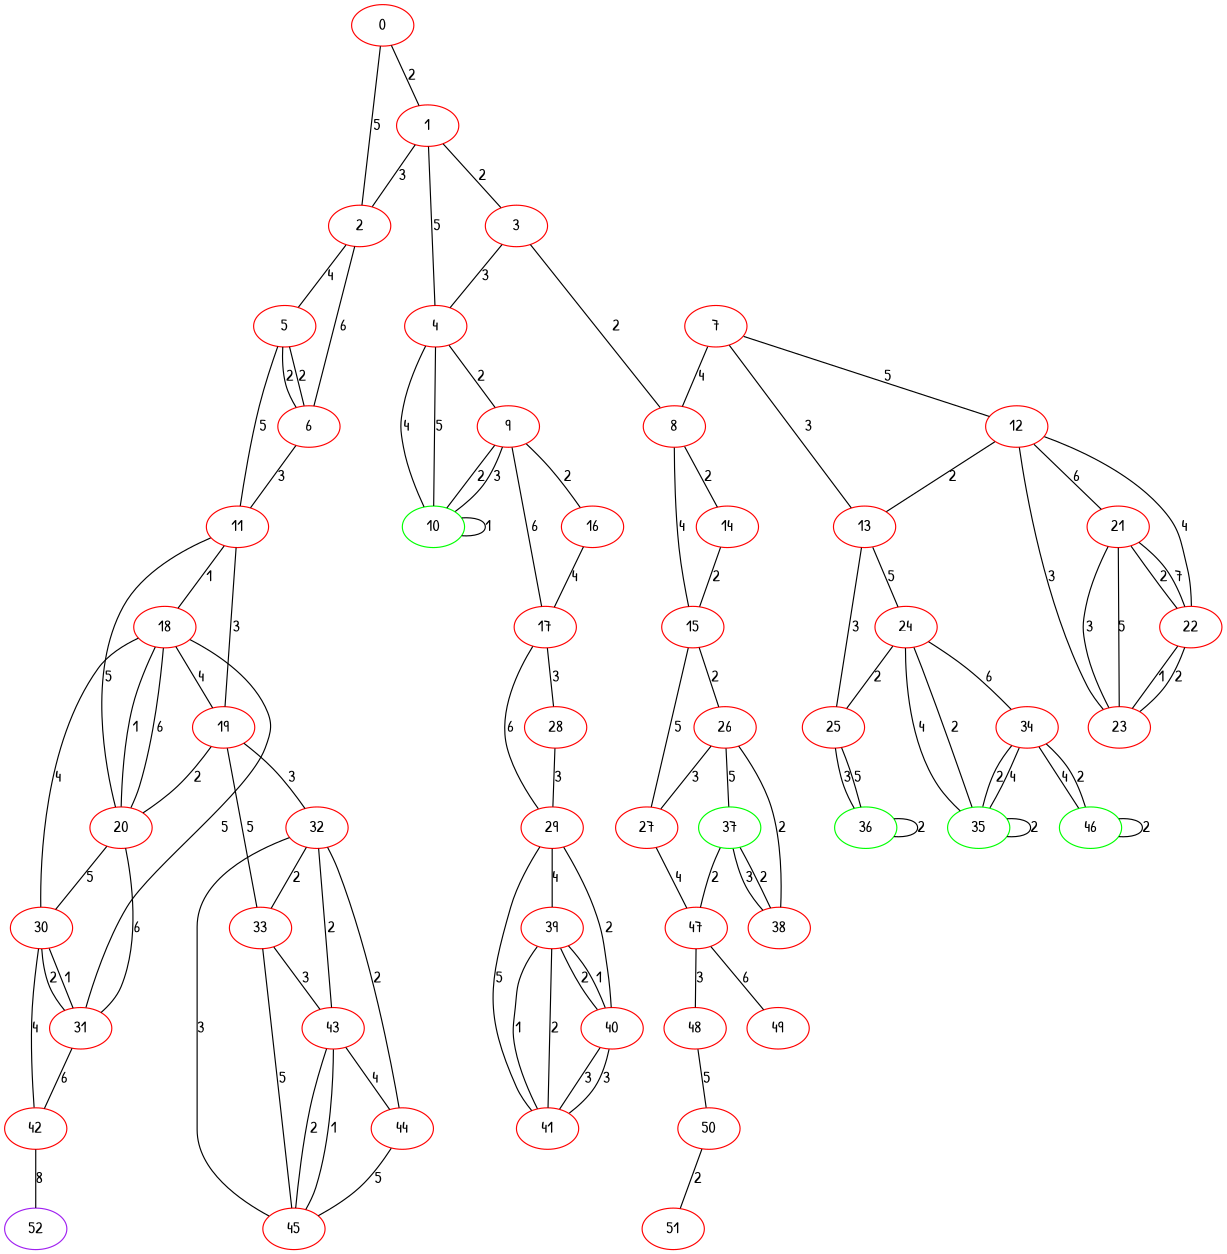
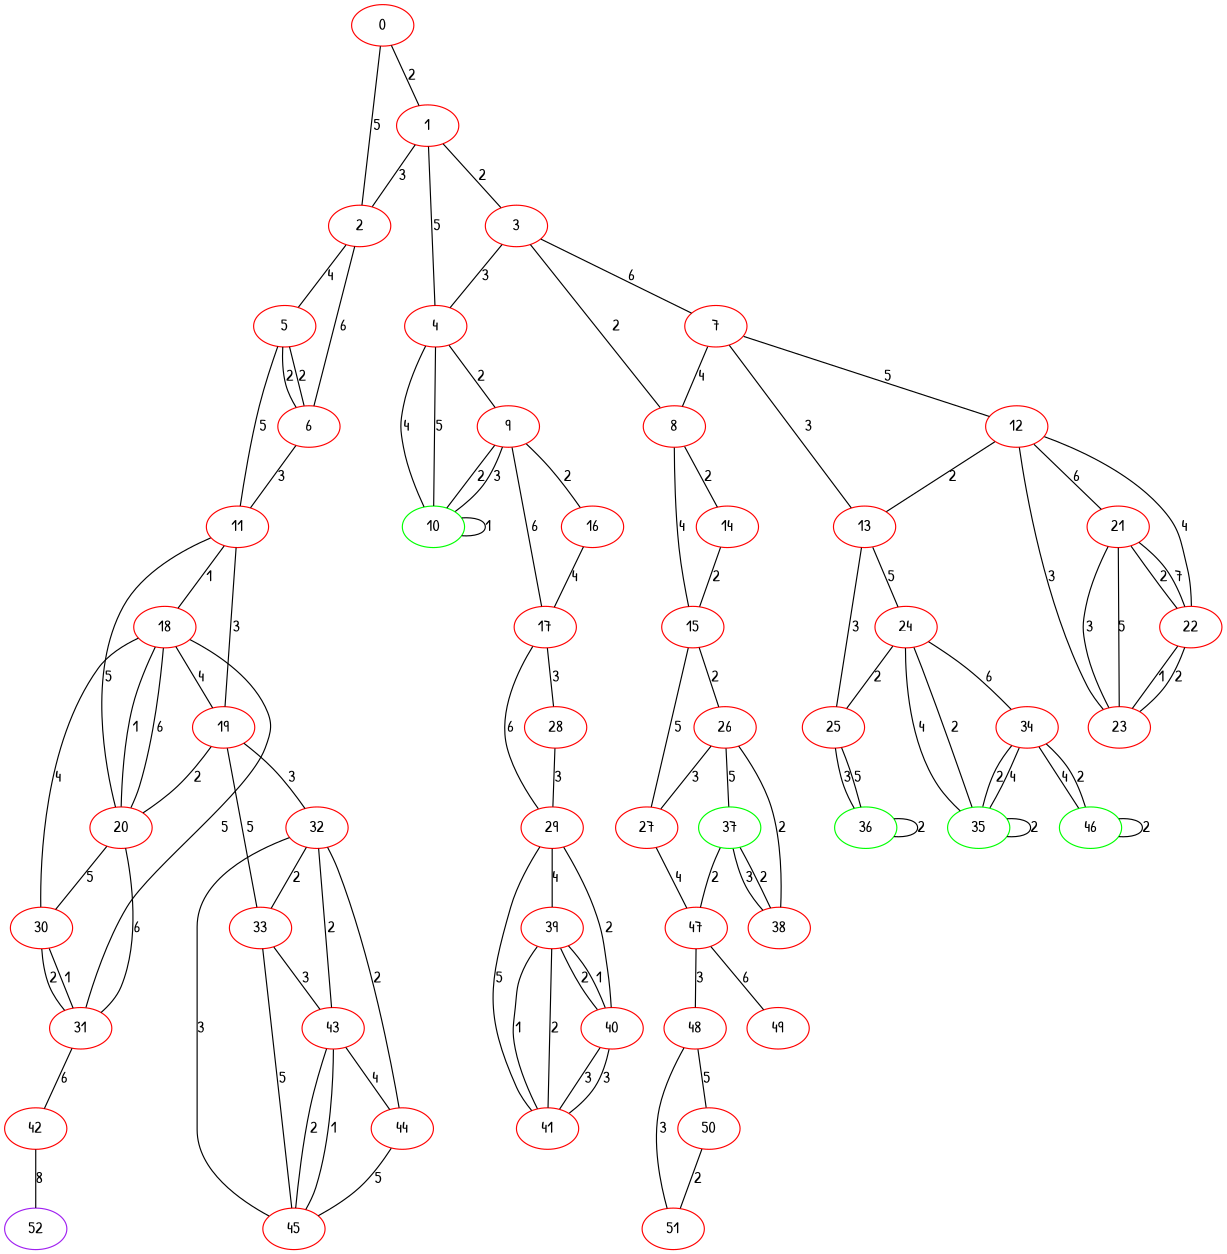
edge "3" -- "7": added, label "6"
edge "30" -- "42": removed, label "4"
edge "48" -- "51": added, label "3"
